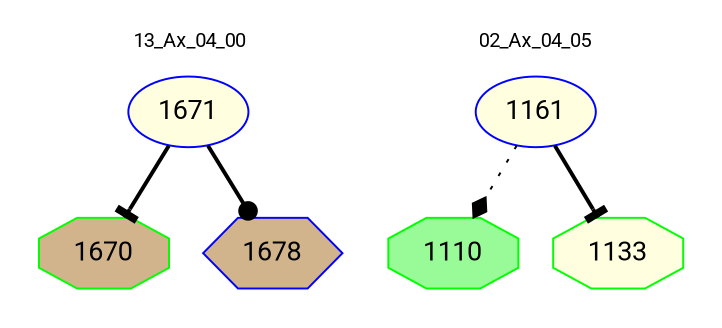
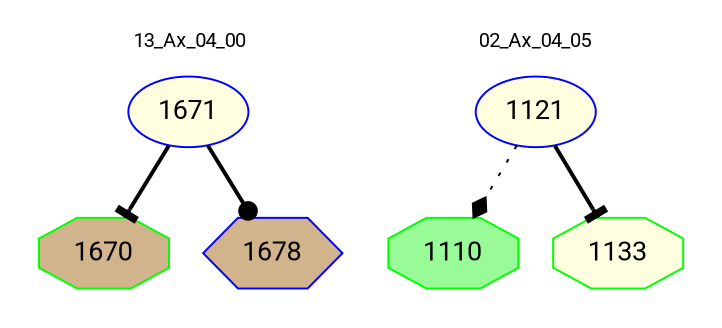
node "1161": label "1161" -> "1121"
